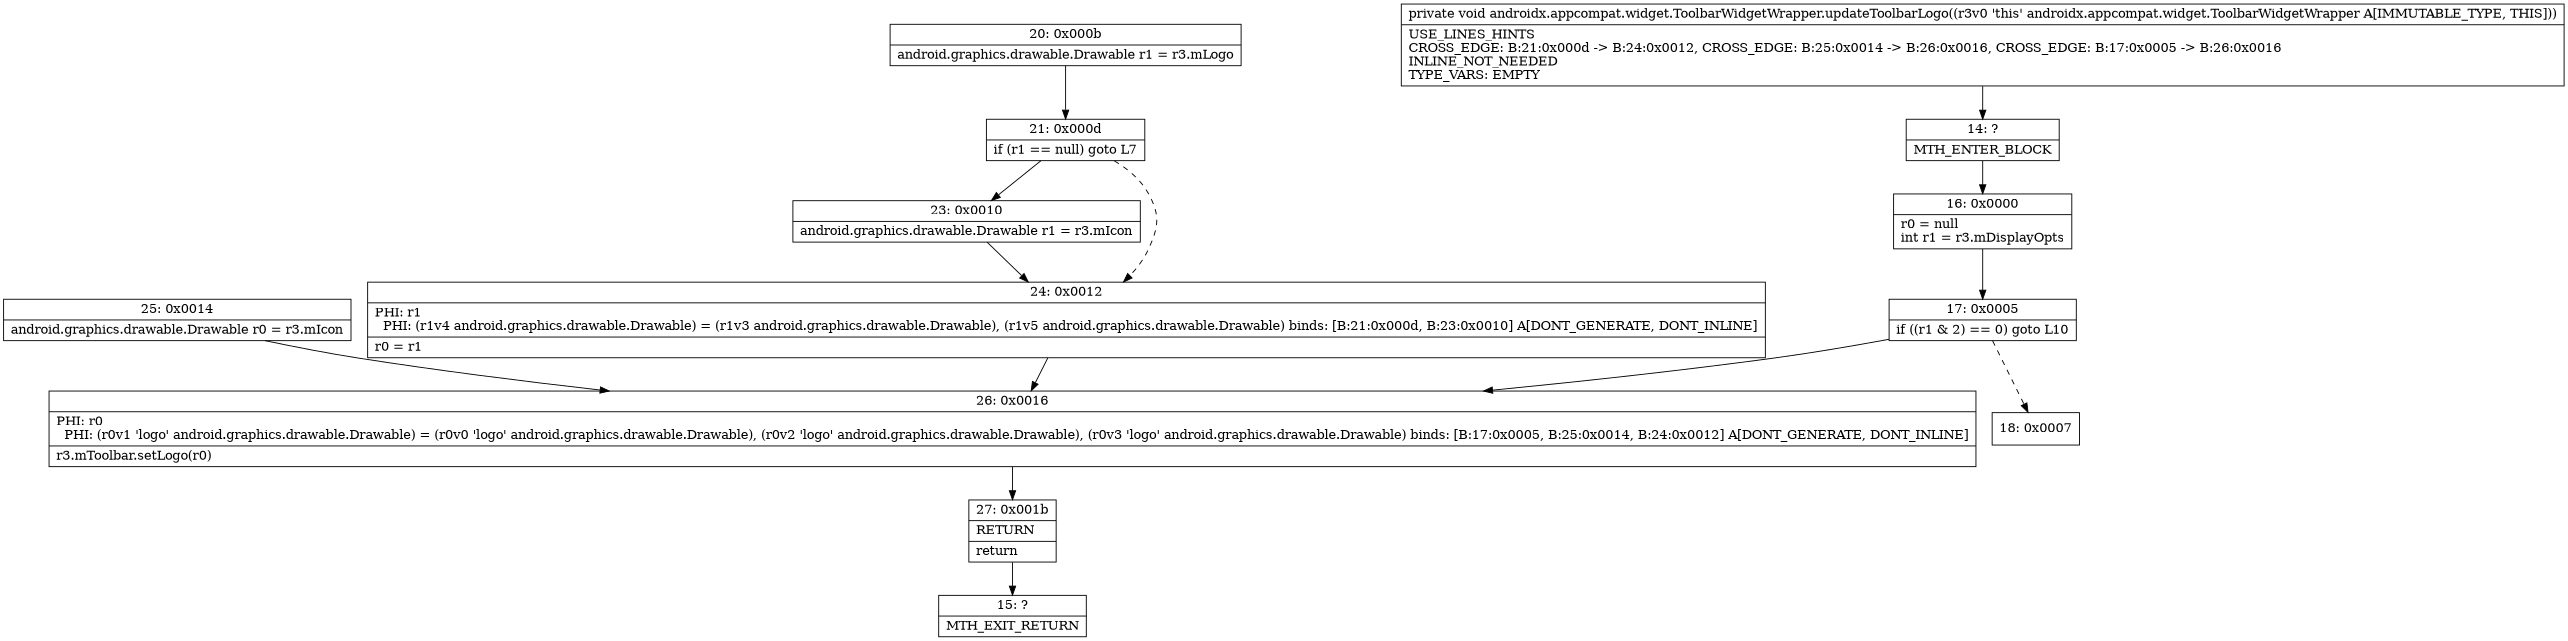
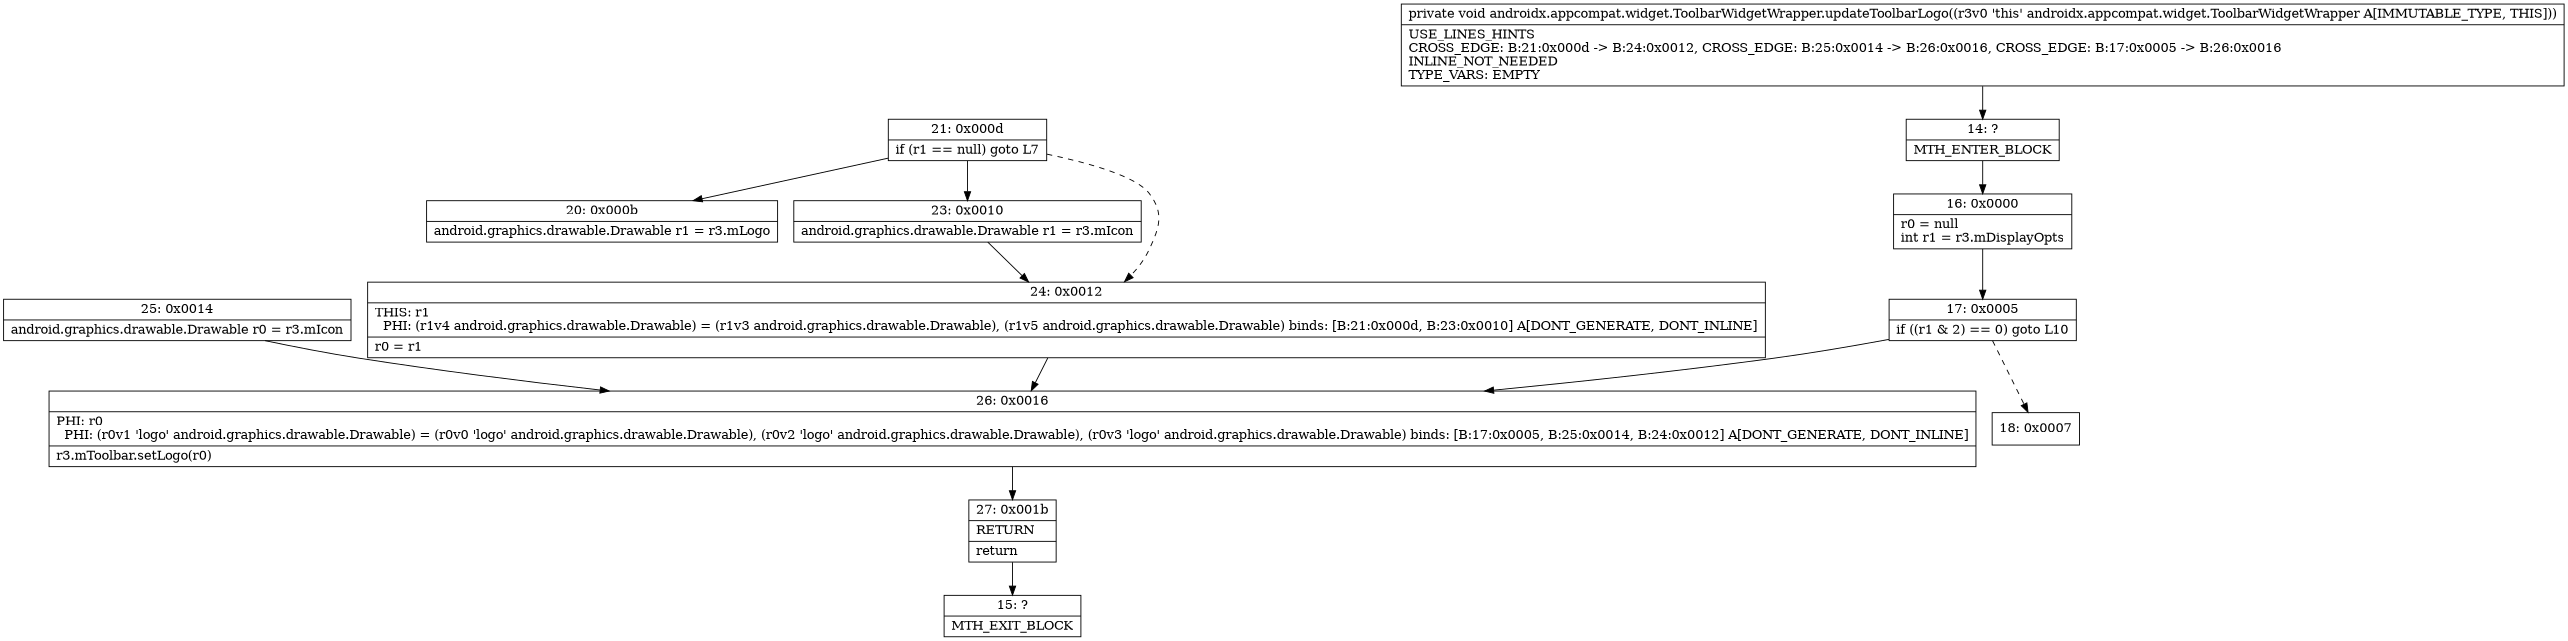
edge "20: 0x000b" -> "21: 0x000d": reversed
node "24: 0x0012": text "PHI: r1" -> "THIS: r1"
node "15: ?": text "MTH_EXIT_RETURN" -> "MTH_EXIT_BLOCK"
